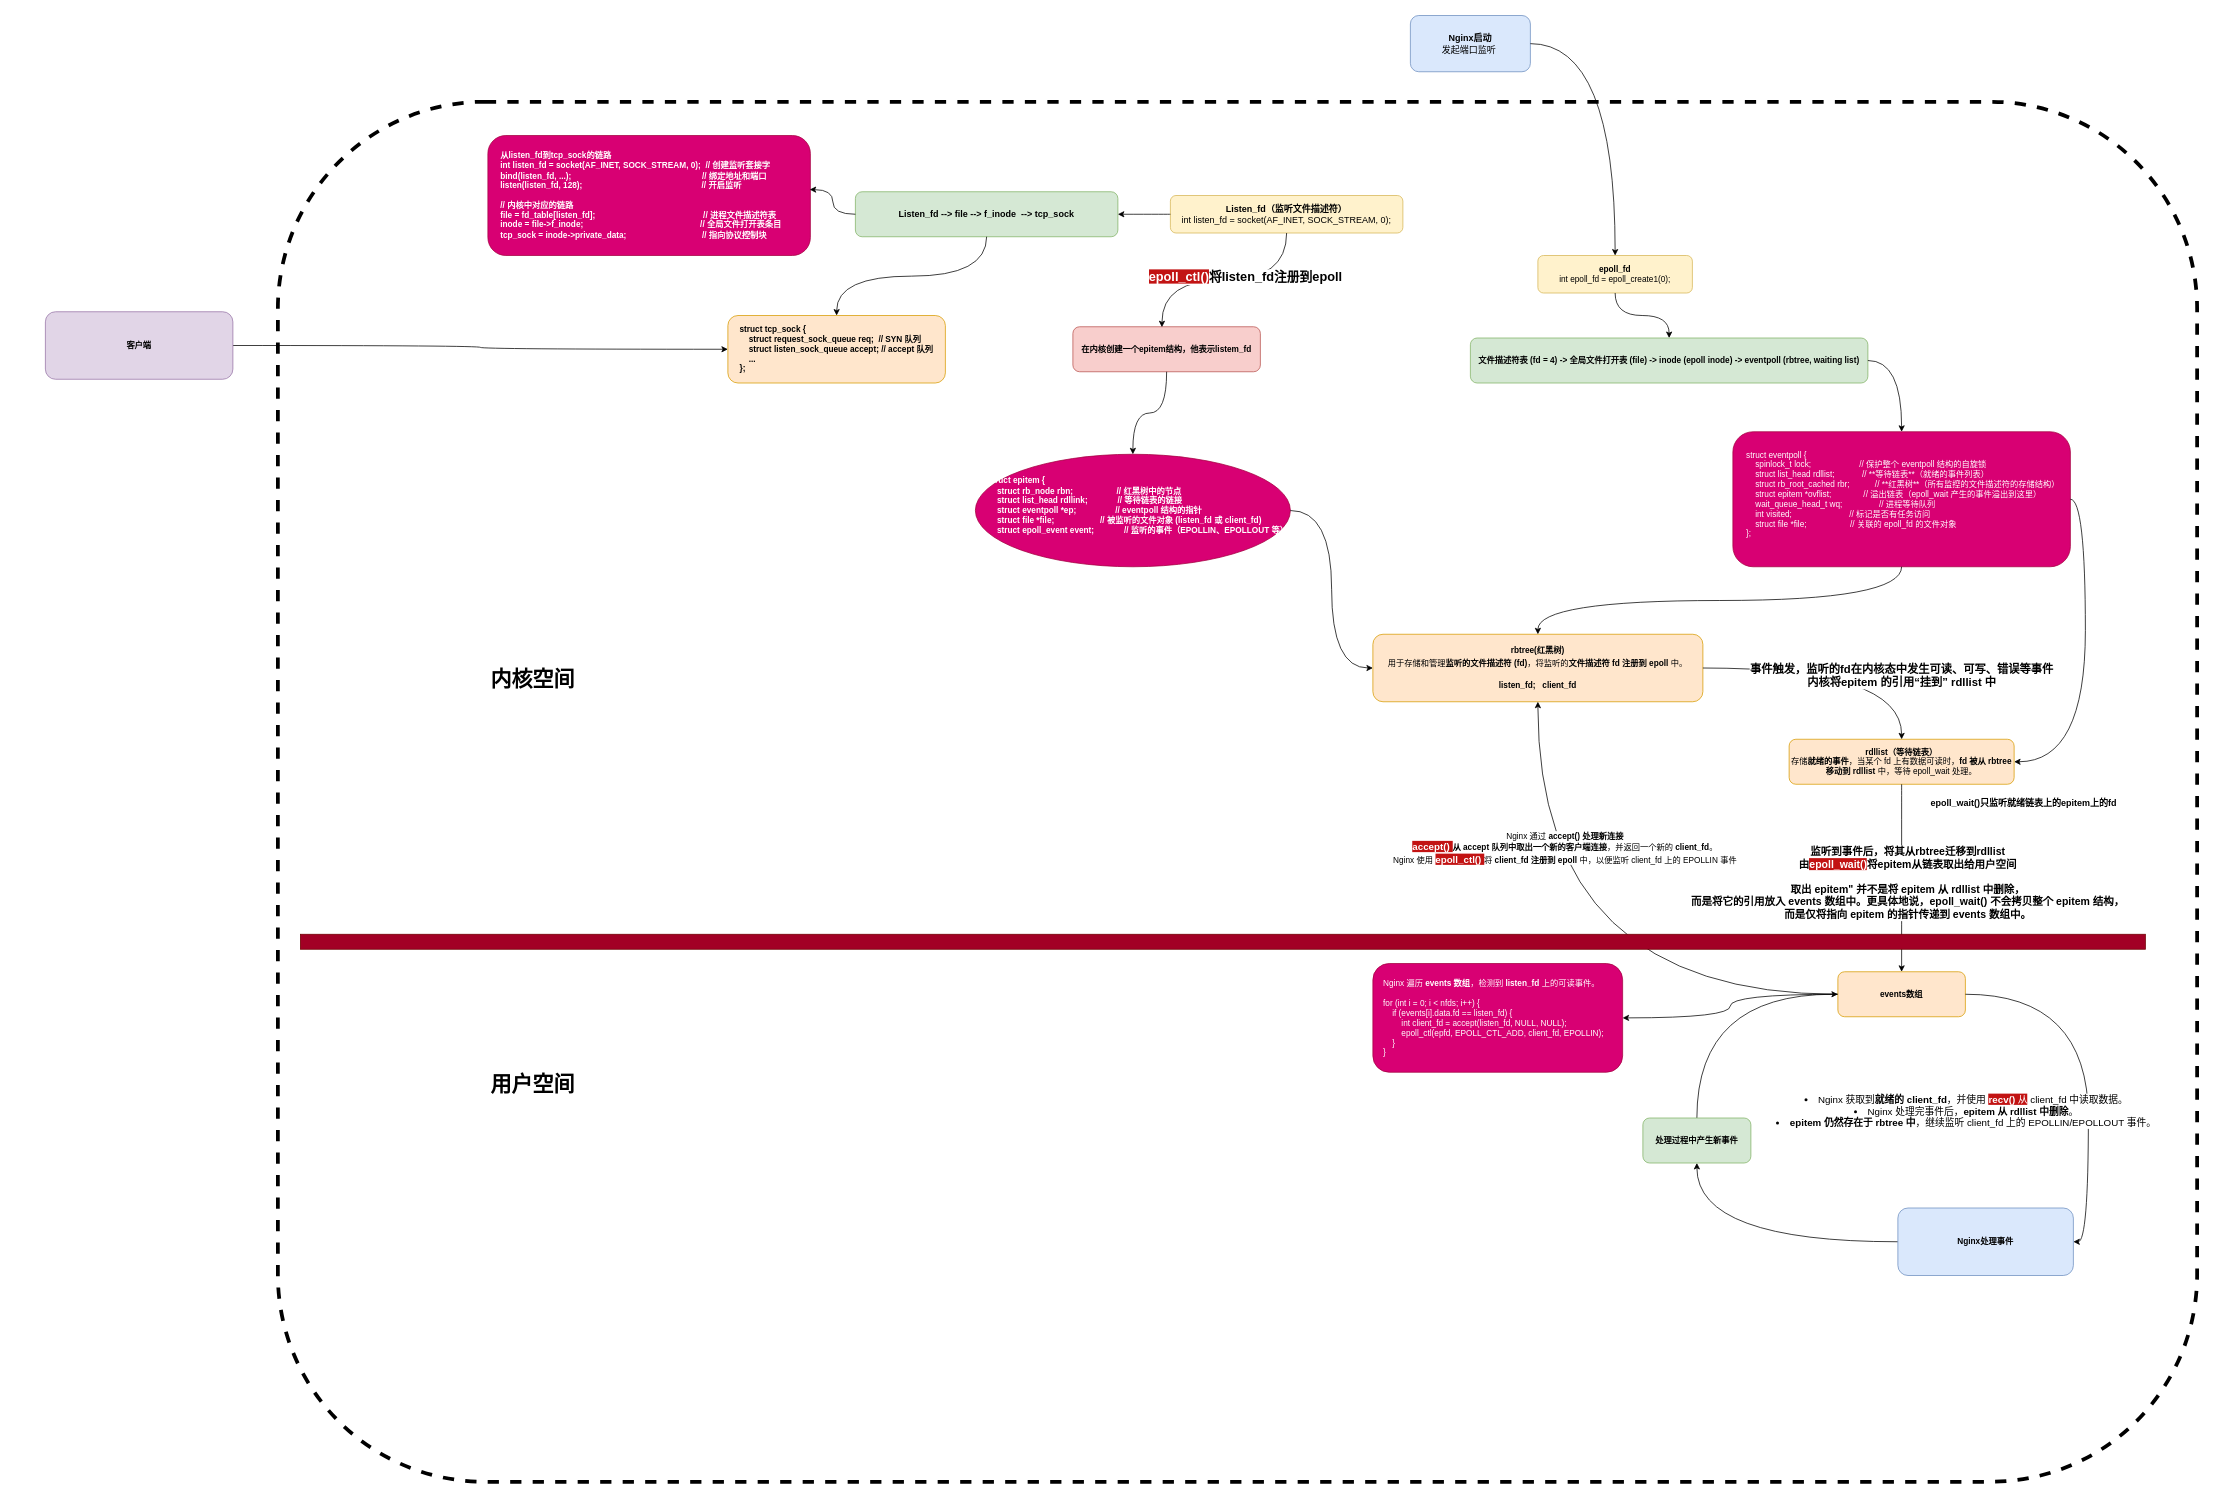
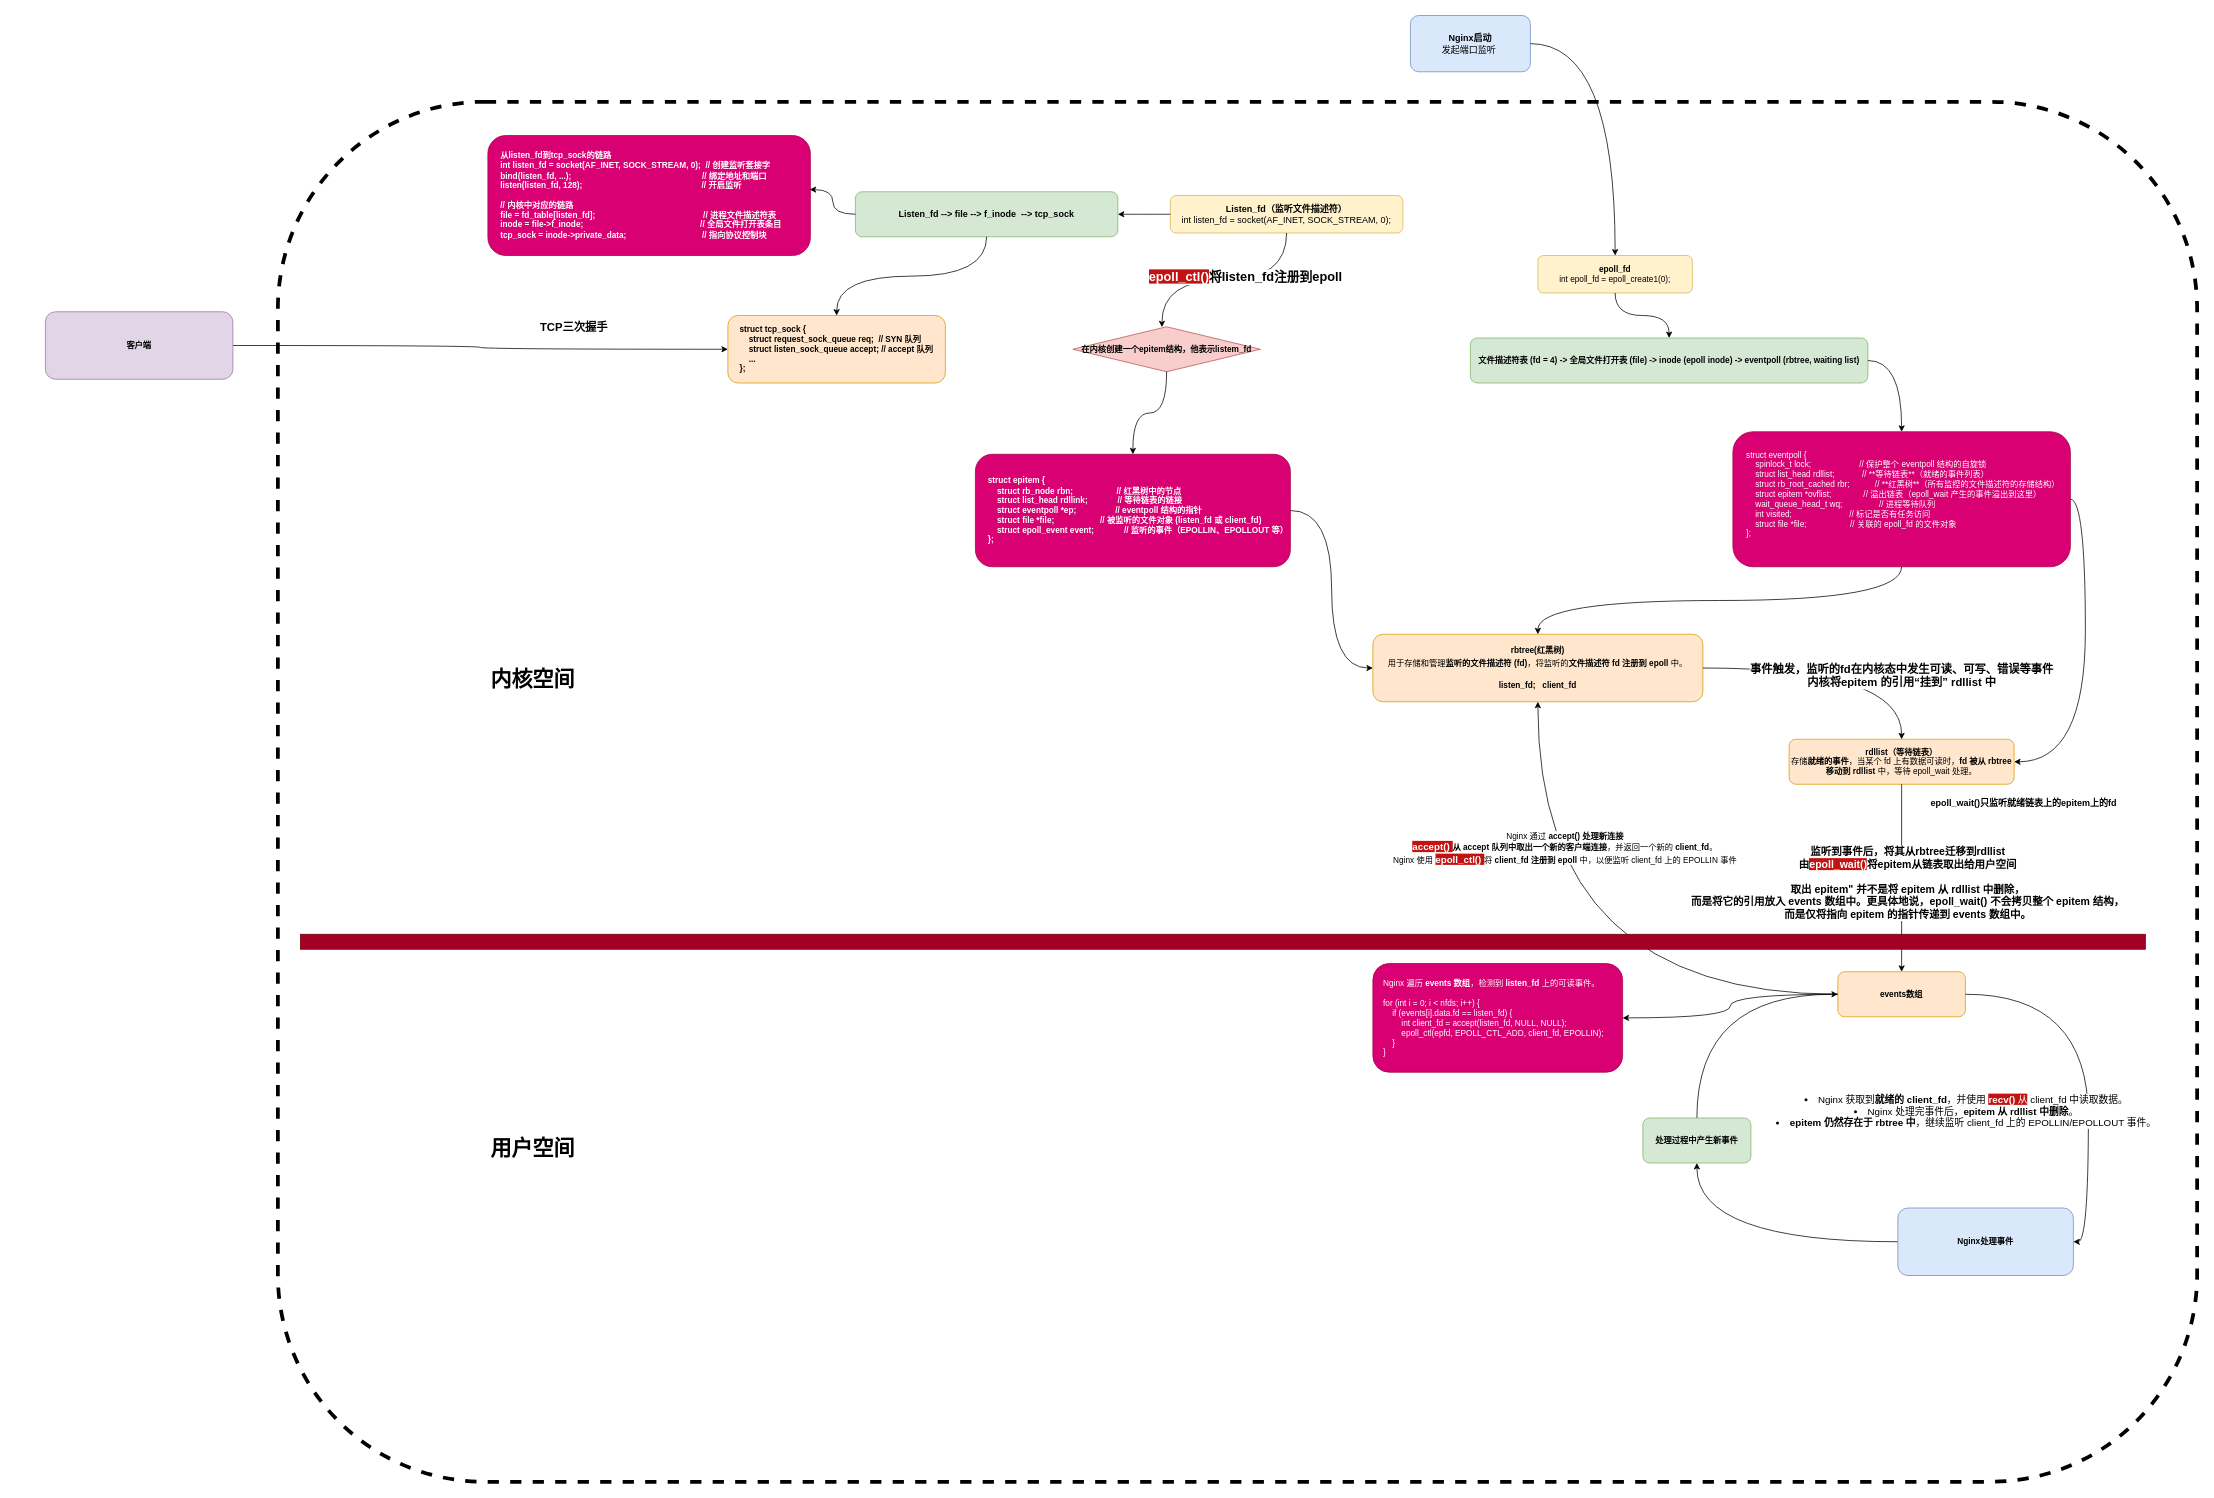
node "TCP三次握手": added
node "在内核创建一个epitem结构，他表示listem_fd": shape rounded rectangle -> diamond
node "struct epitem { struct rb_node rbn; // 红黑树中的节点 struct list_head rdllink; // 等待链表的链接 struct eventpoll *ep; // eventpoll 结构的指针 struct file *file; // 被监听的文件对象 (listen_fd 或 client_fd) struct epoll_event event; // 监听的事件（EPOLLIN、EPOLLOUT 等） };": shape ellipse -> rounded rectangle
node "用户空间": moved (533, 1084) -> (533, 1148)
